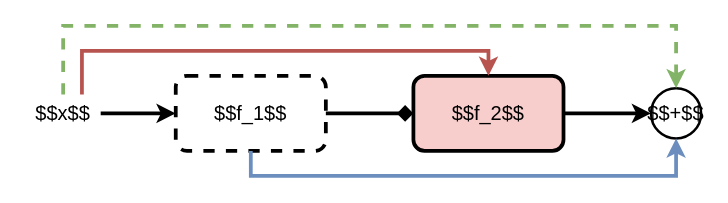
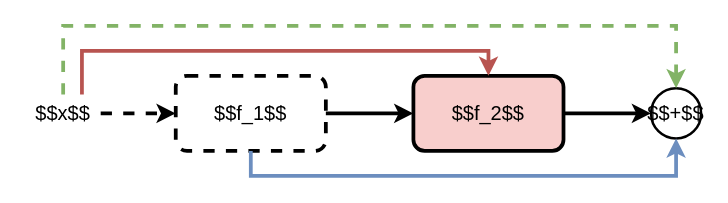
edge "$$x$$" -> "$$f_1$$": style solid -> dashed
edge "$$f_1$$" -> "$$f_2$$": arrowhead diamond -> classic
